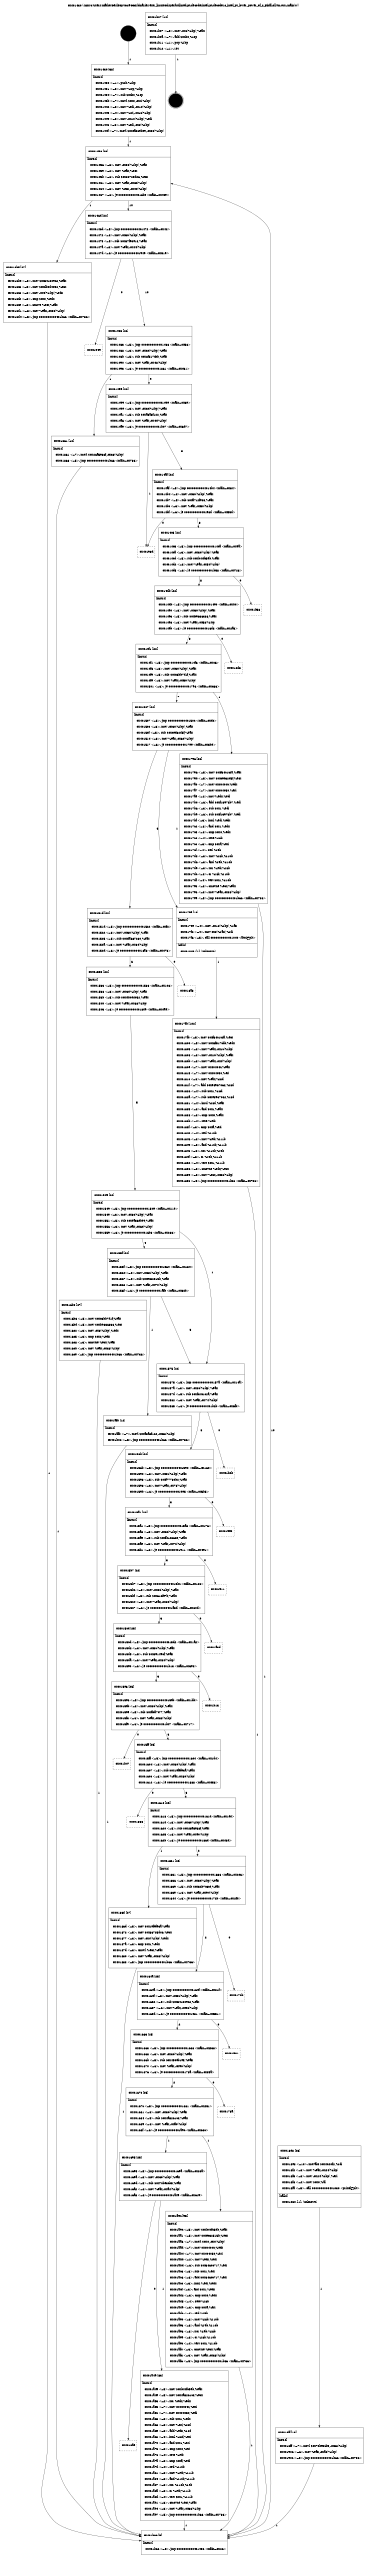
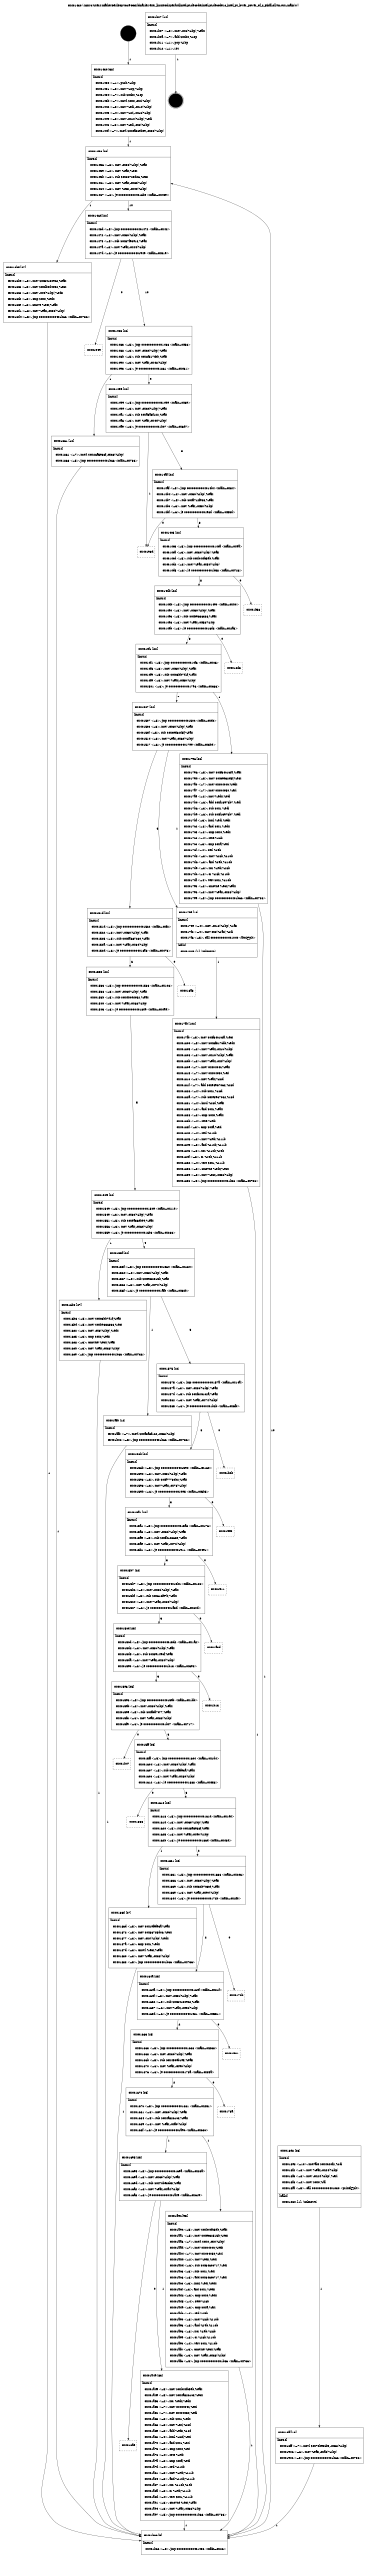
edge "0x401549 [22]" -> "0x401575 [22]": now "0x401549 [22]" -> "0x4016b8 [27]"
